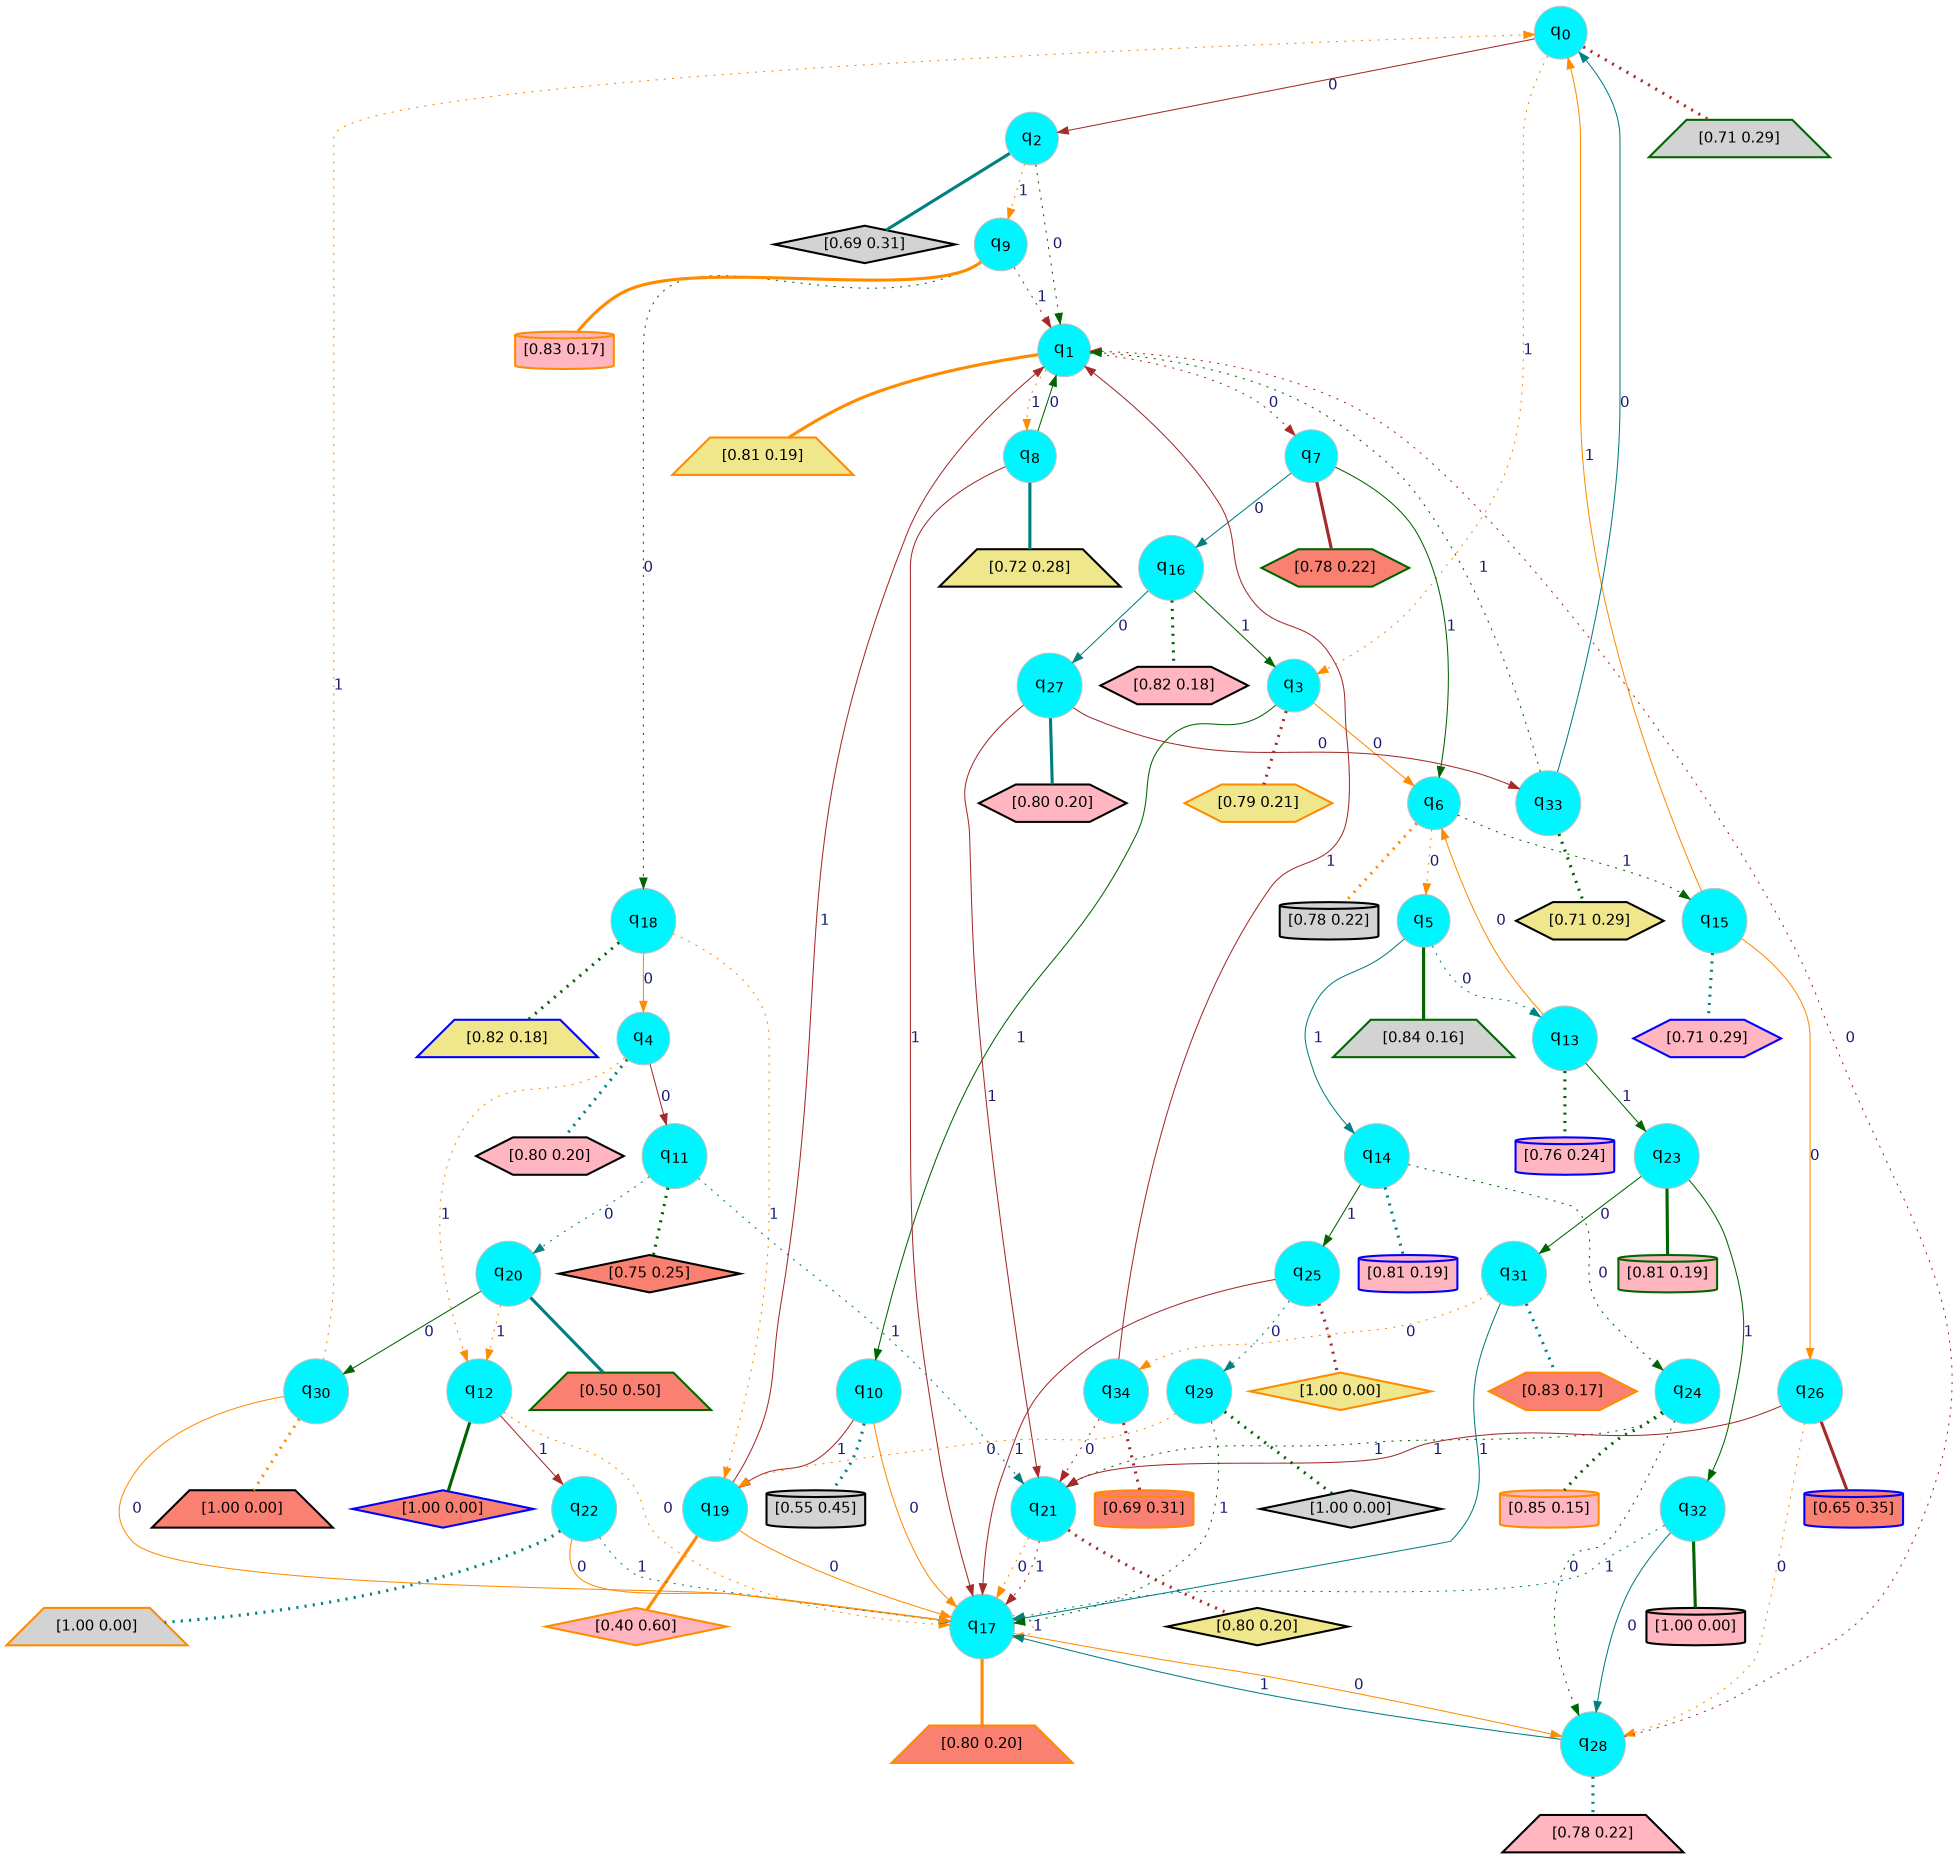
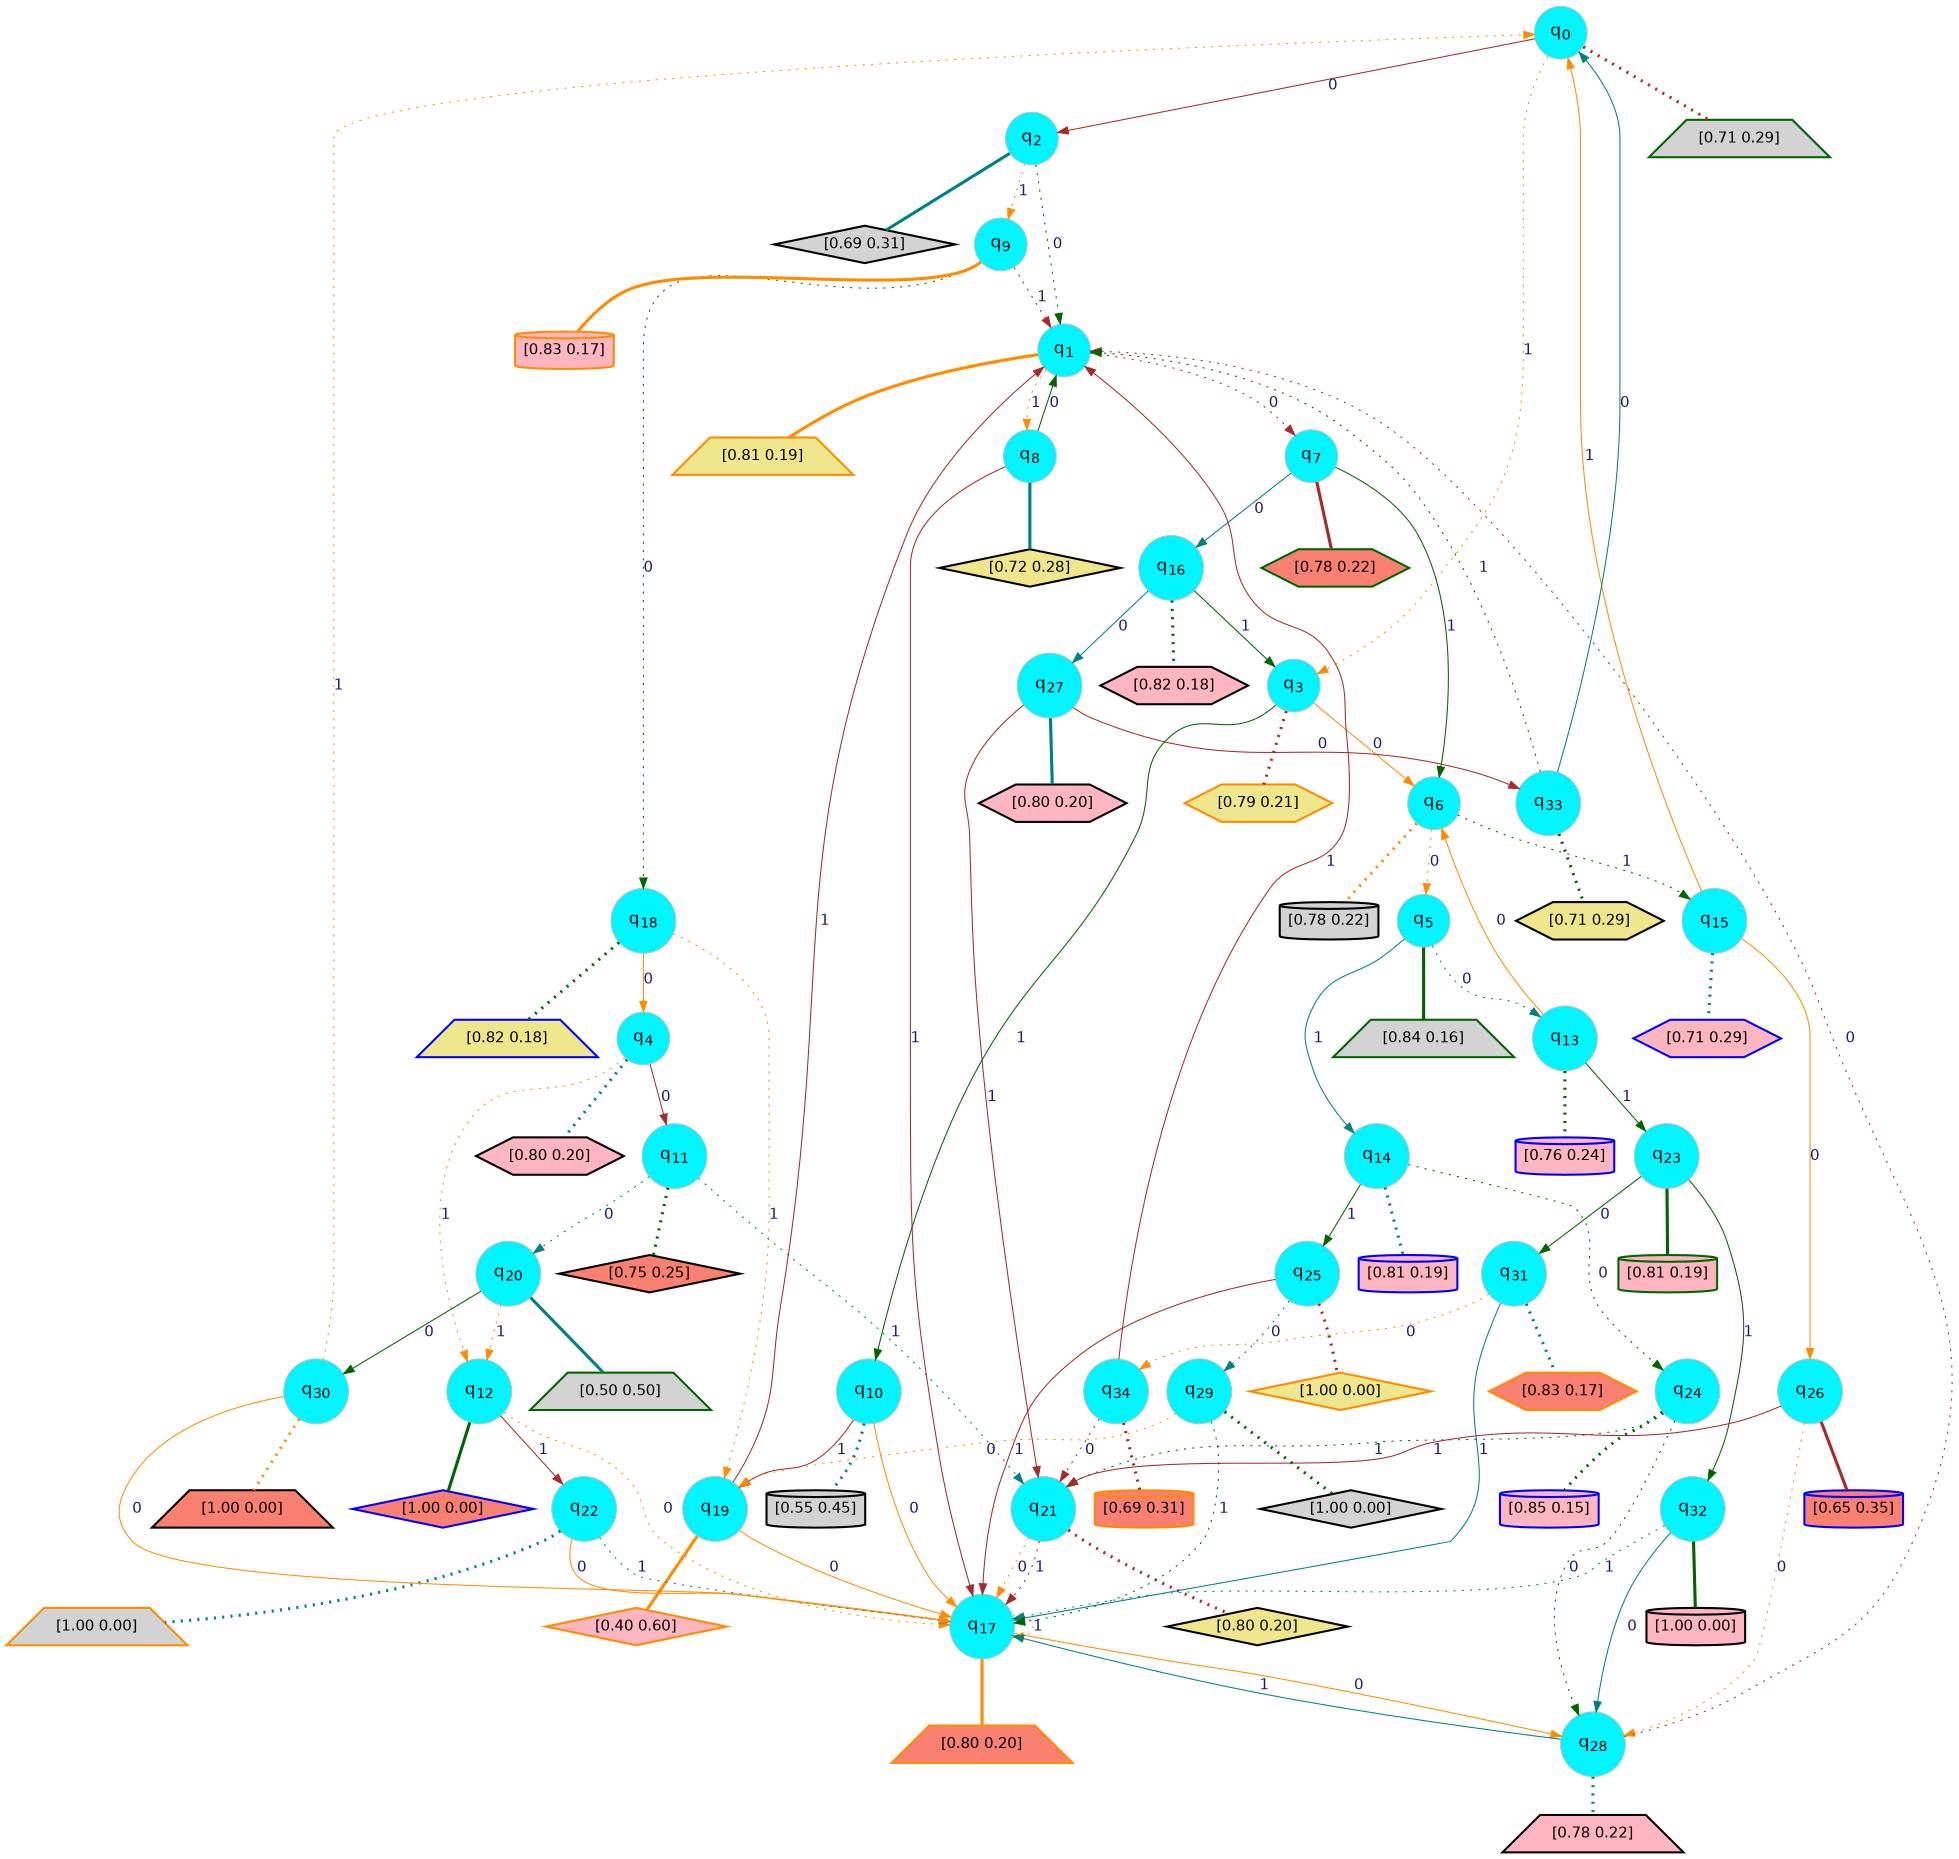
node "[0.72 0.28]": shape trapezium -> diamond
node "[0.50 0.50]": fillcolor salmon -> lightgrey
node "[0.85 0.15]": color darkorange -> blue
